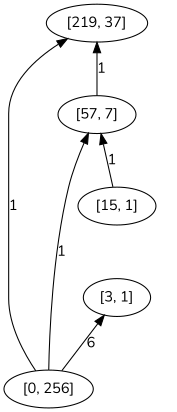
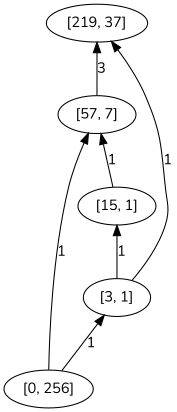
edge "[57, 7]" -> "[219, 37]": label "1" -> "3"
edge "[0, 256]" -> "[219, 37]": now "[3, 1]" -> "[219, 37]"
edge "[3, 1]" -> "[15, 1]": added, label "1"
edge "[0, 256]" -> "[3, 1]": label "6" -> "1"
